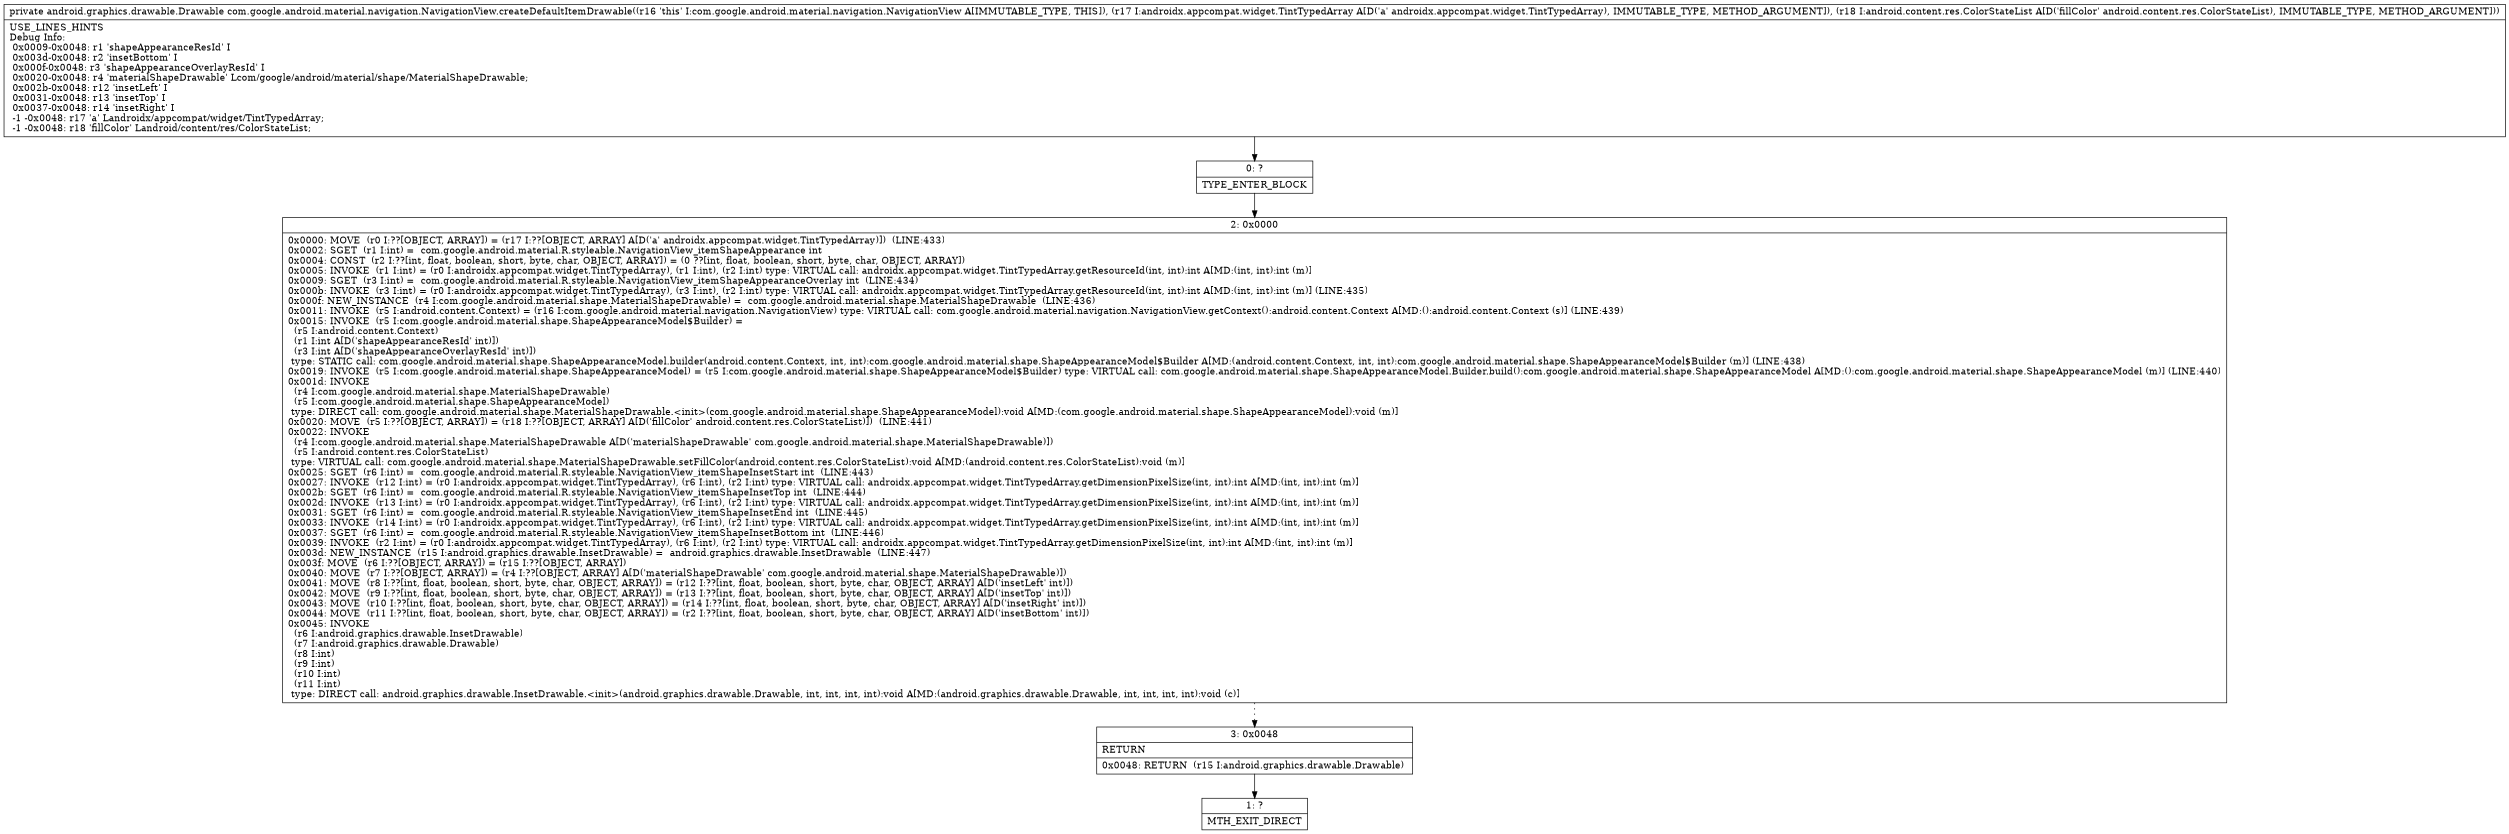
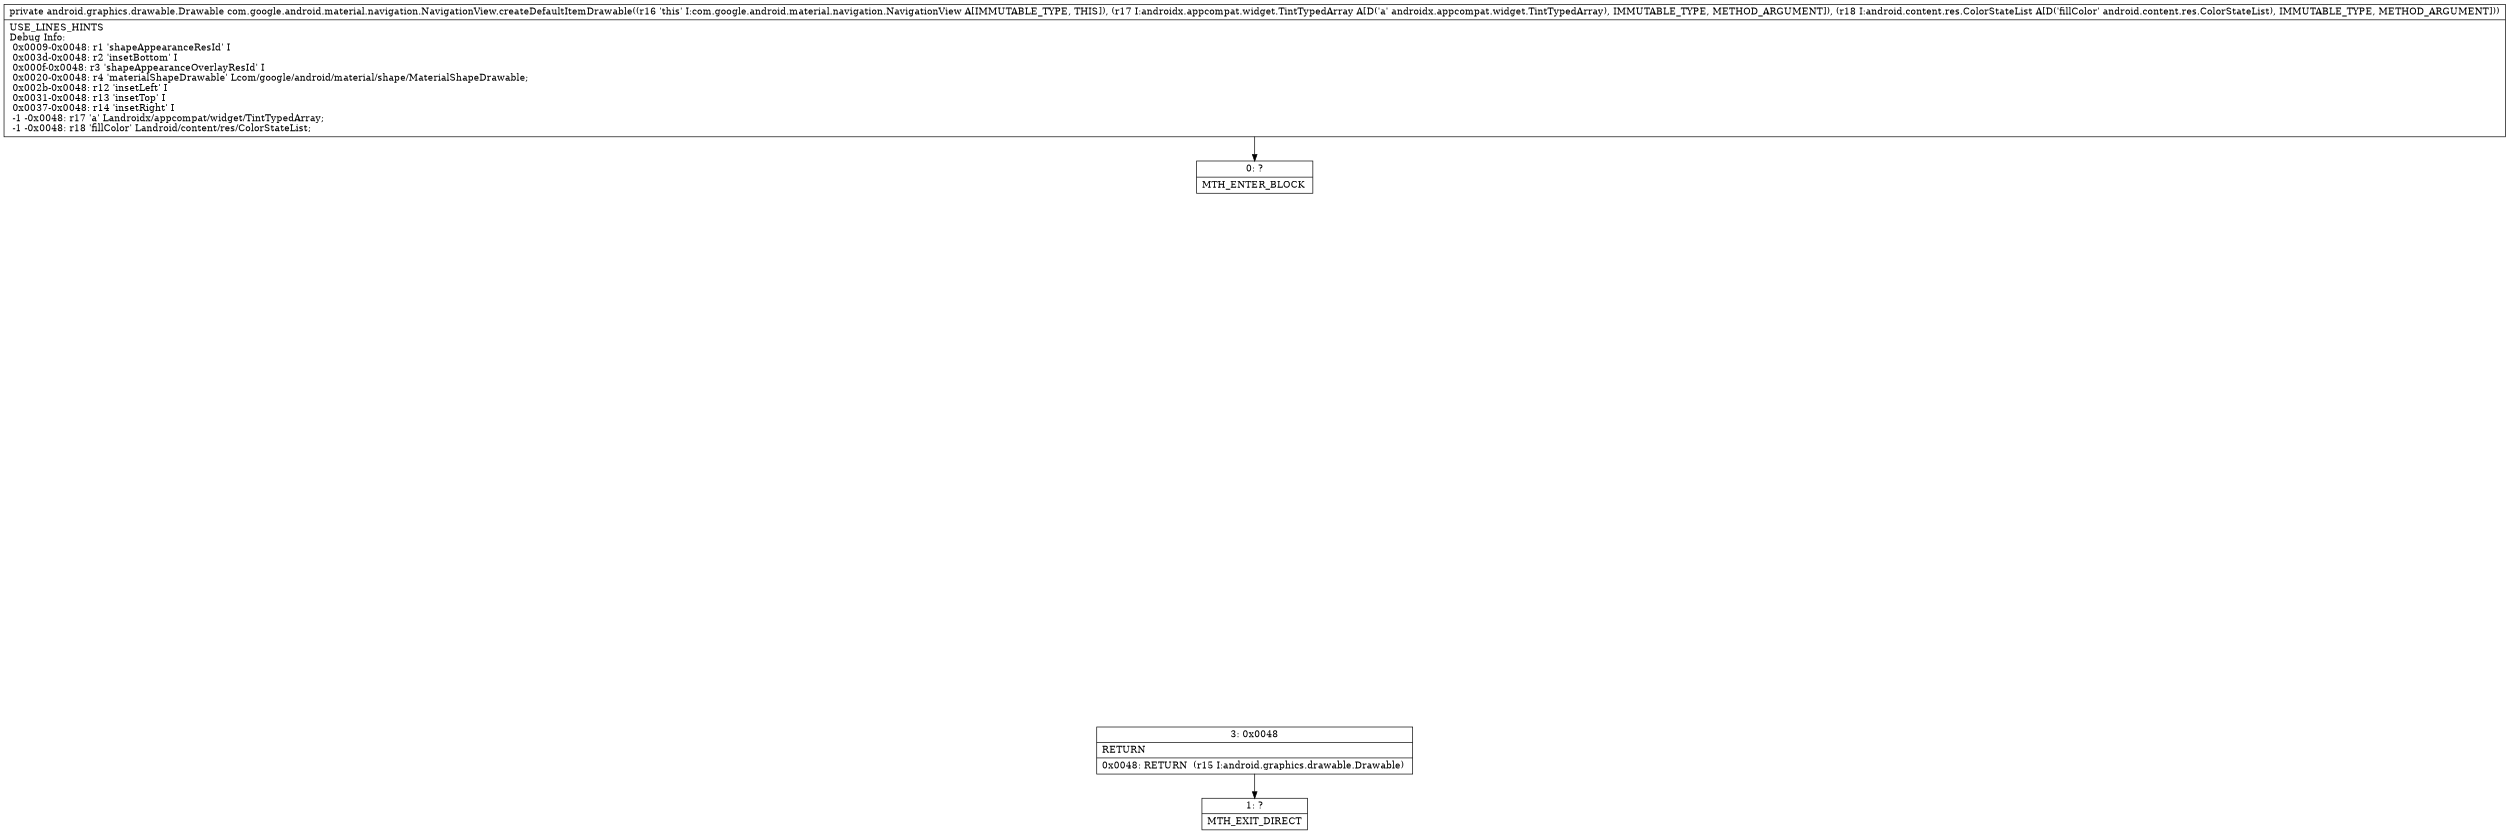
node "0: ?": text "TYPE_ENTER_BLOCK" -> "MTH_ENTER_BLOCK"
node "2: 0x0000": removed
